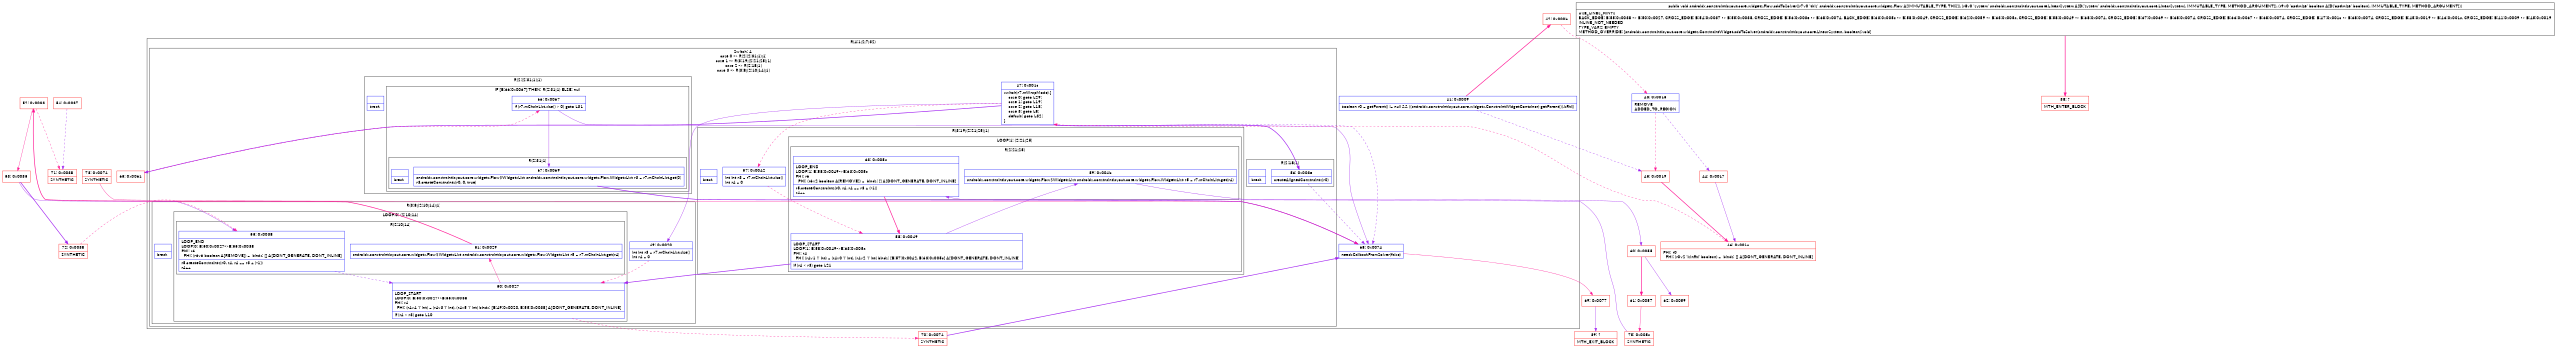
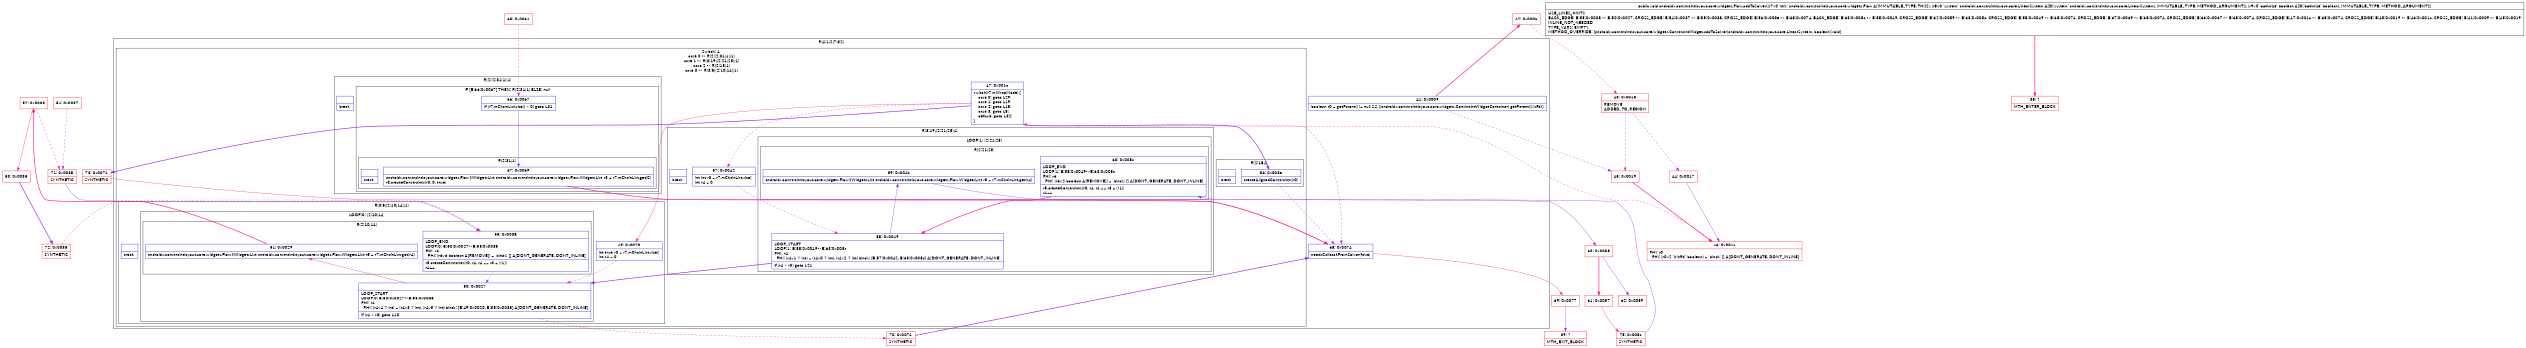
node "43: 0x0015": color blue -> red
edge "47: 0x001c" -> "49: 0x0020": color purple -> deeppink
edge "47: 0x001c" -> "65: 0x0061": now "47: 0x001c" -> "73: 0x0074"
edge "66: 0x0067" -> "68: 0x0074": removed
edge "67: 0x0069" -> "68: 0x0074": color purple -> deeppink
edge "53: 0x0035" -> "55: 0x0038": now "71: 0x0038" -> "55: 0x0038"
node "49: 0x0020": text "int int r3 = r7.mChainList.size()" -> "int true r3 = r7.mChainList.size()"
